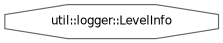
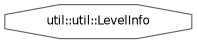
node "util::logger::LevelInfo": label "util::logger::LevelInfo" -> "util::util::LevelInfo"
